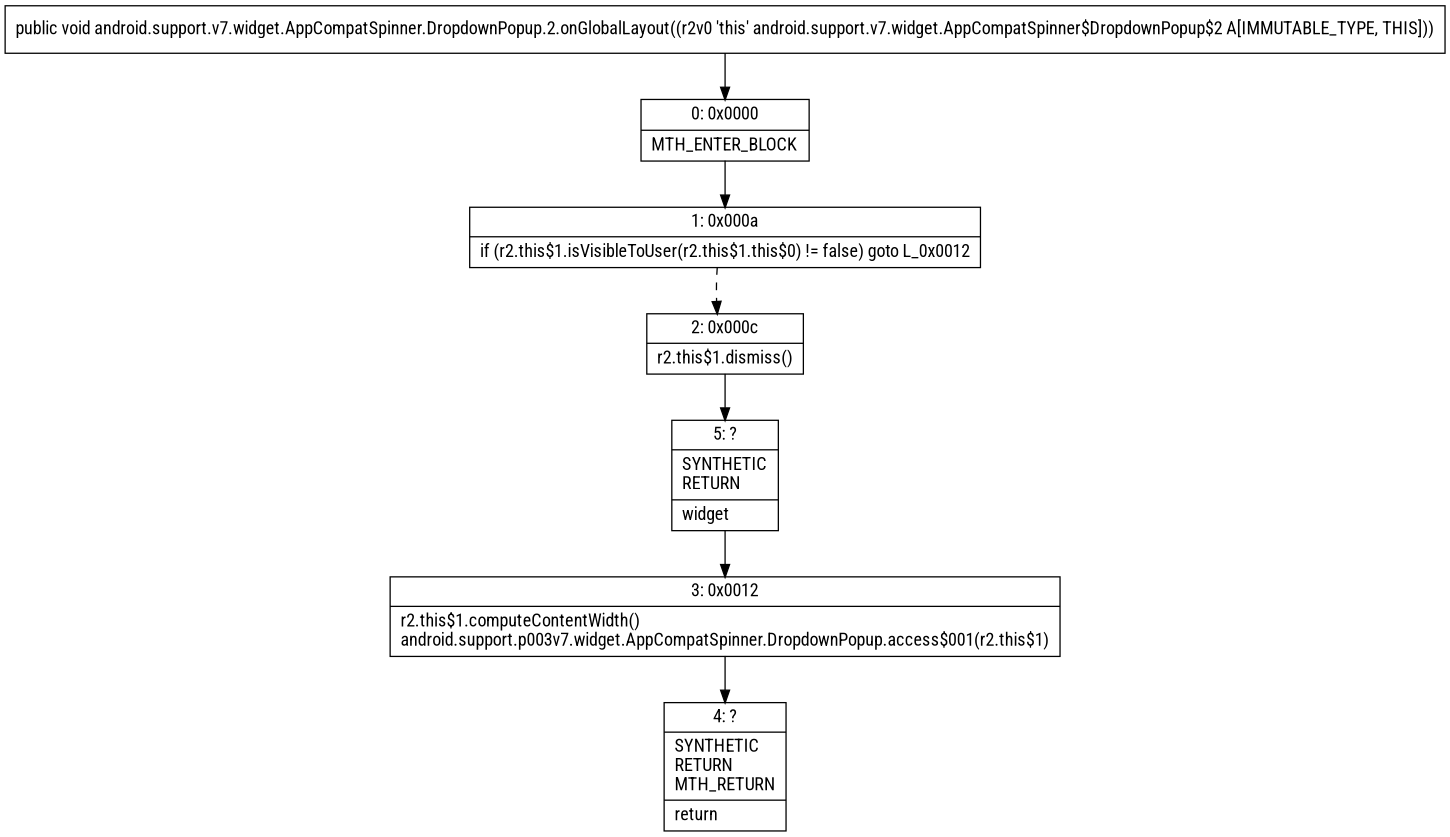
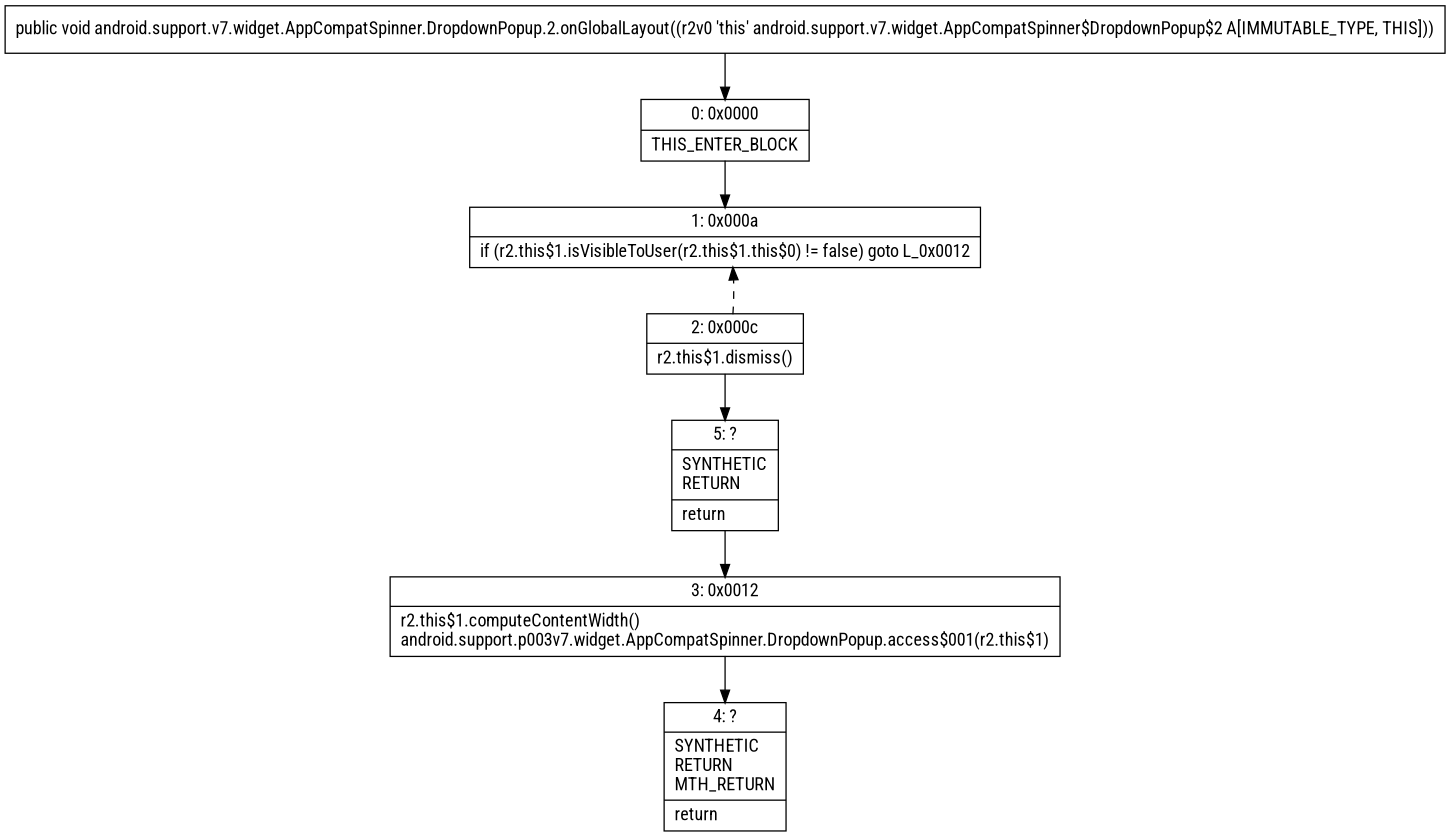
node "0: 0x0000": text "MTH_ENTER_BLOCK" -> "THIS_ENTER_BLOCK"
edge "1: 0x000a" -> "2: 0x000c": reversed
node "5: ?": text "widget" -> "return"
